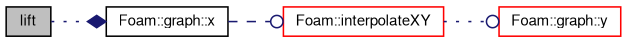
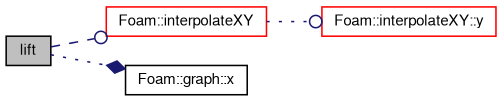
edge "Foam::graph::x" -> "Foam::interpolateXY": now "lift" -> "Foam::interpolateXY"
node "Foam::graph::y": label "Foam::graph::y" -> "Foam::interpolateXY::y"
